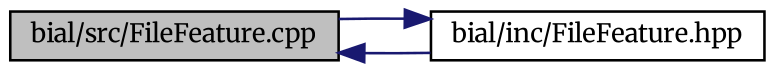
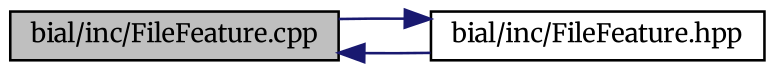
node "bial/src/FileFeature.cpp": label "bial/src/FileFeature.cpp" -> "bial/inc/FileFeature.cpp"
